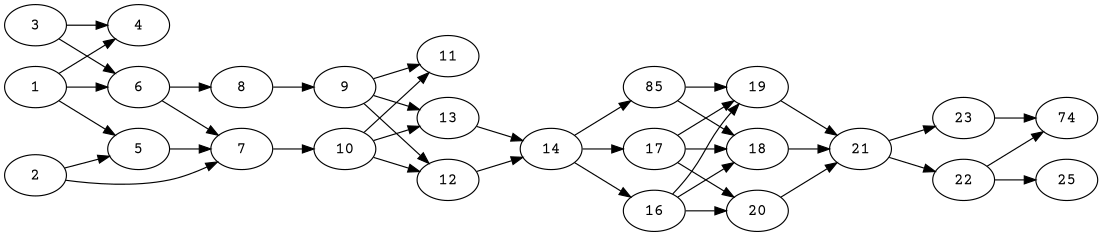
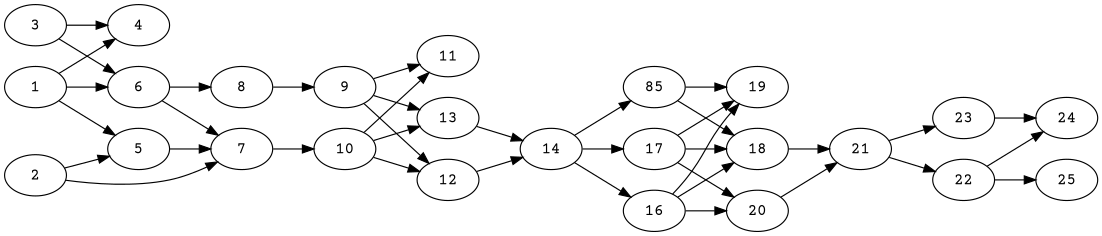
edge "19" -> "21": removed
node "74": label "74" -> "24"
